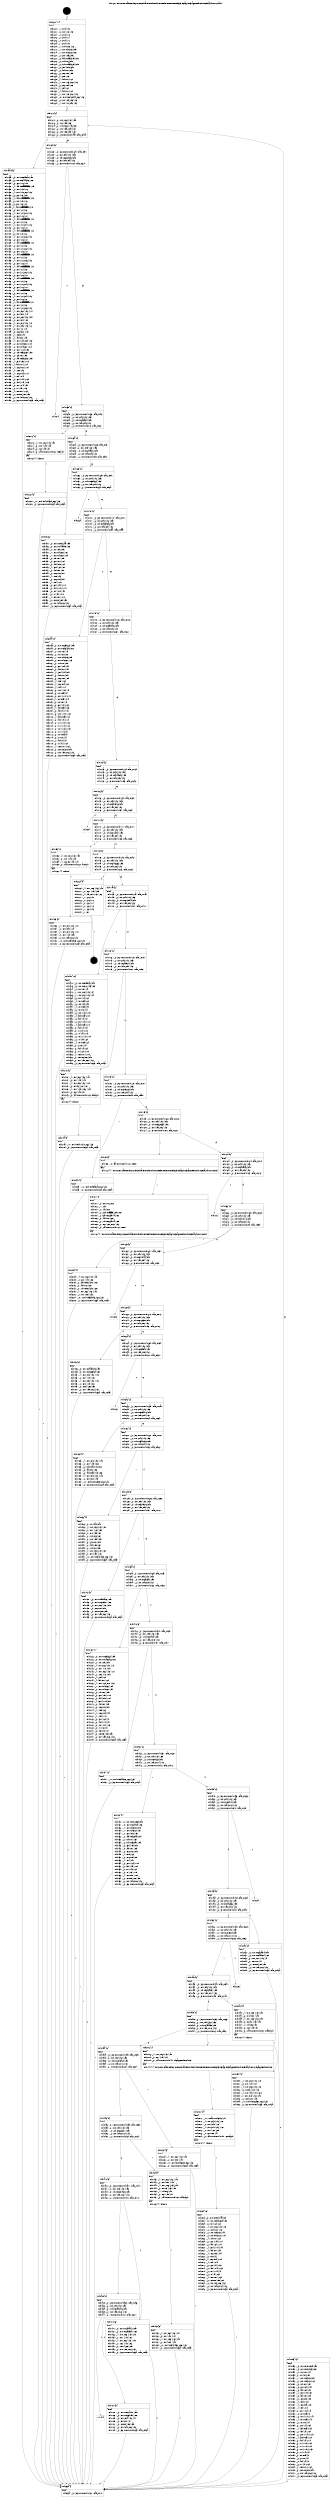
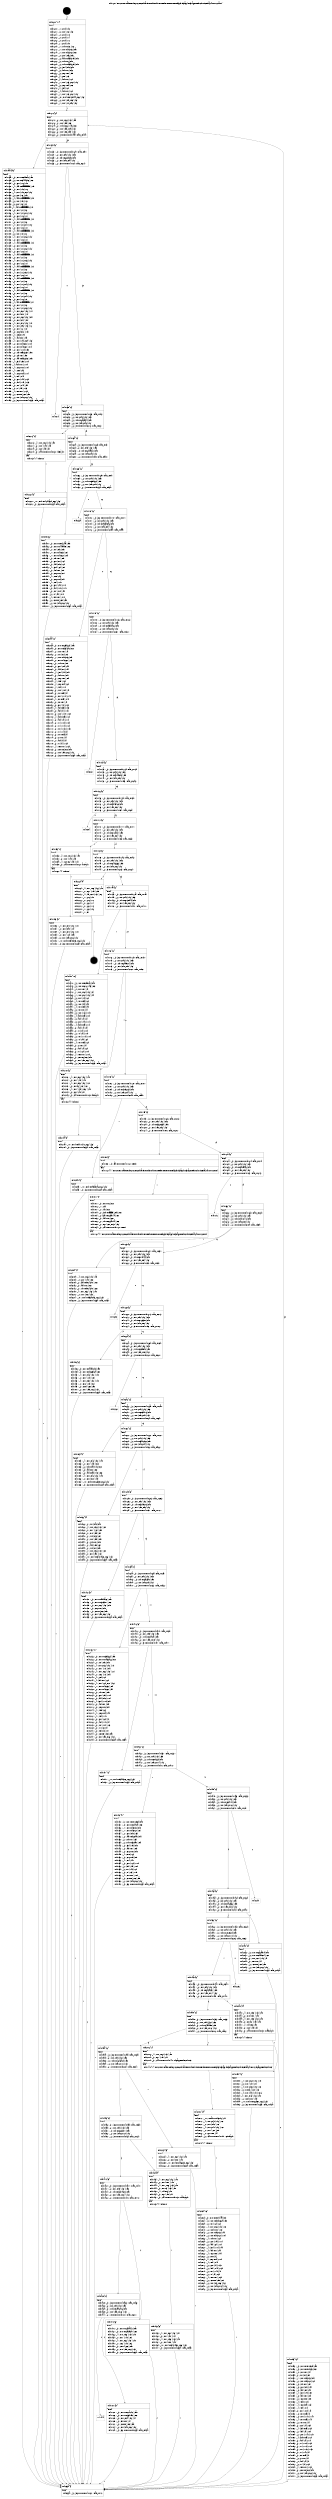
node "0x402231": added
